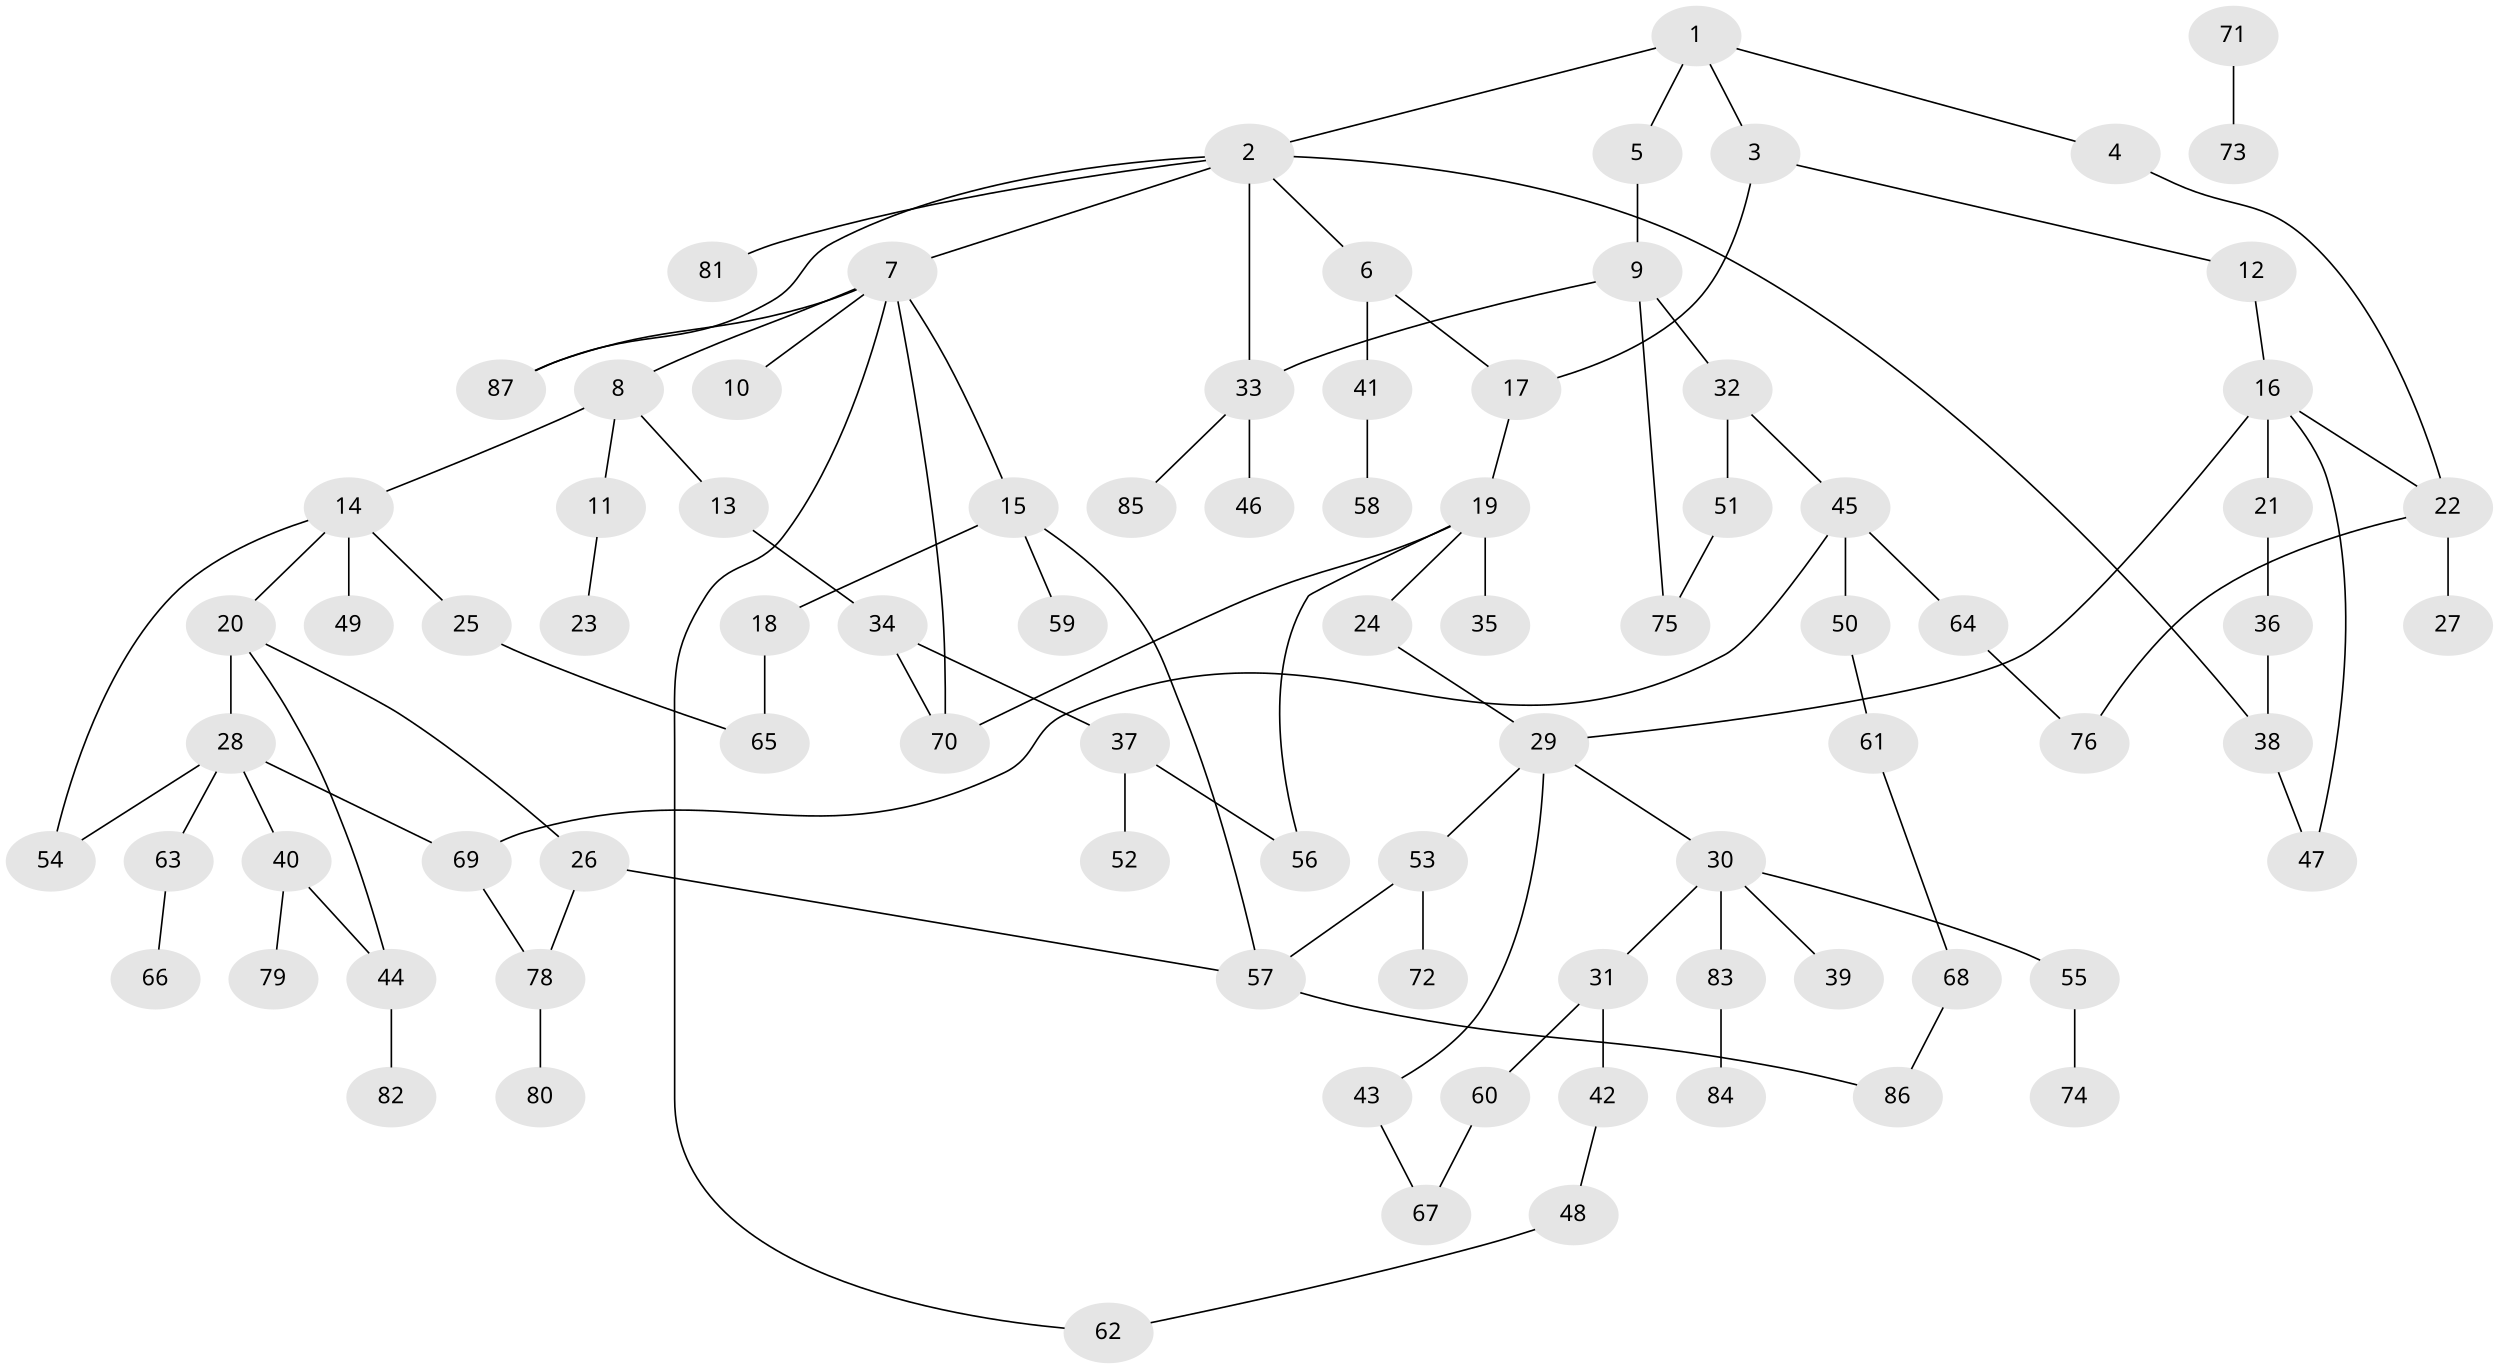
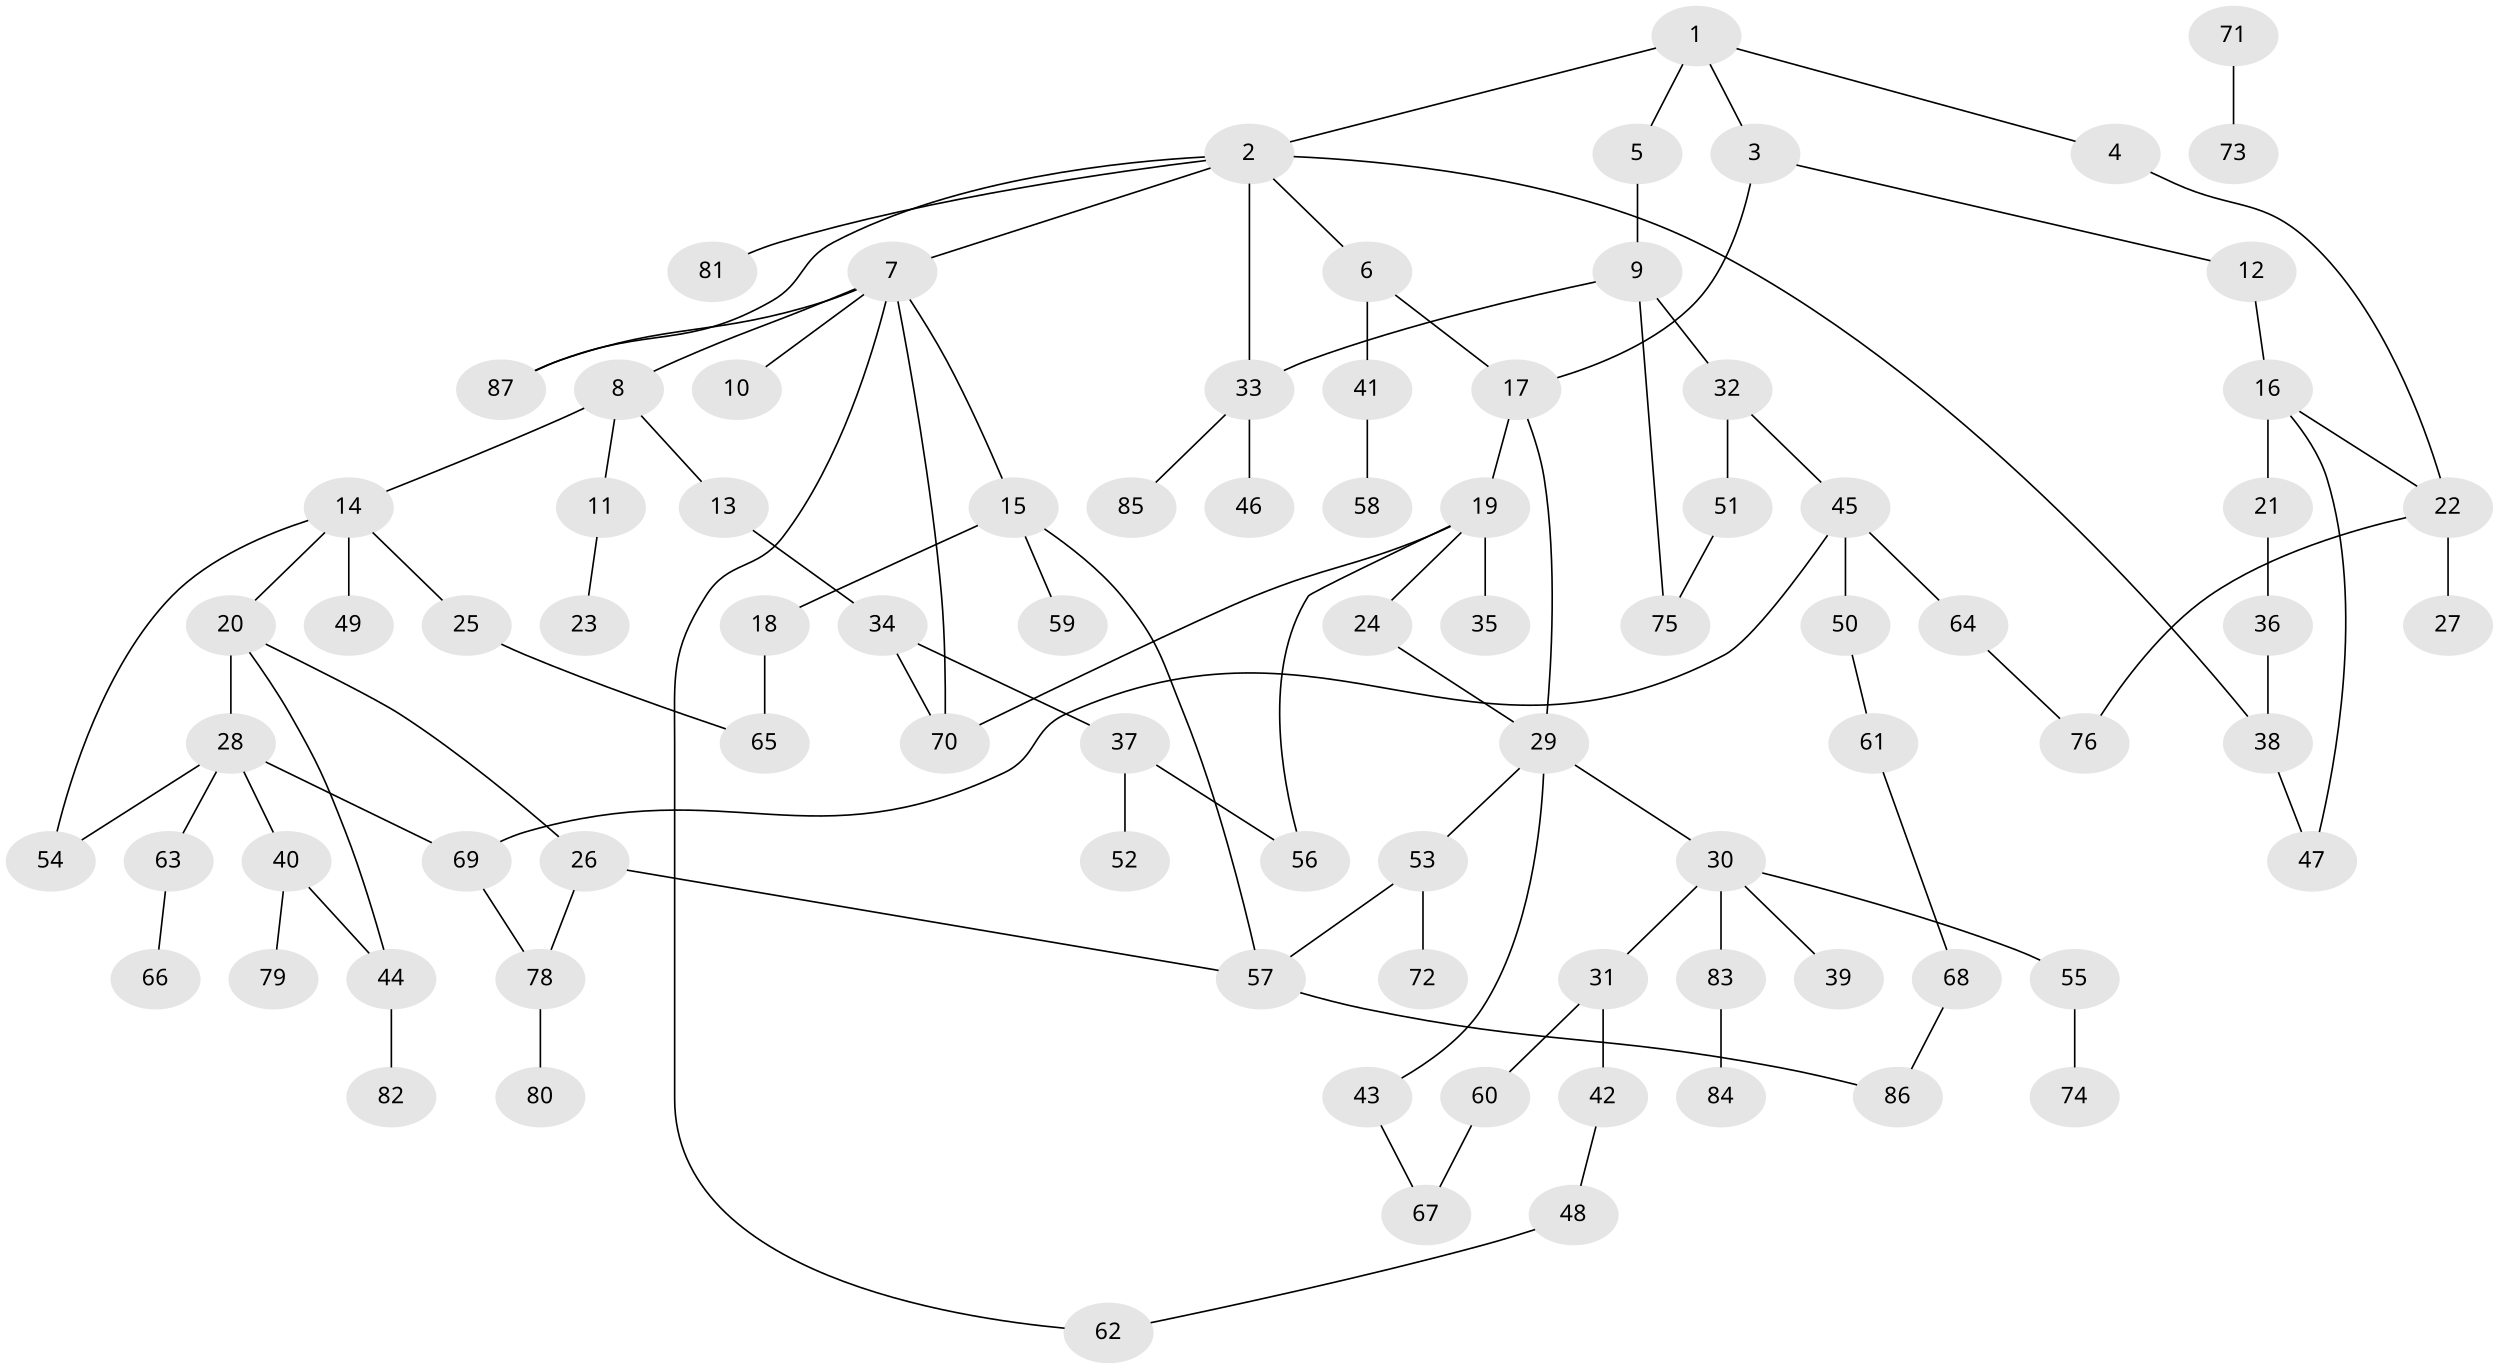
edge "16" -- "29": now "17" -- "29"
